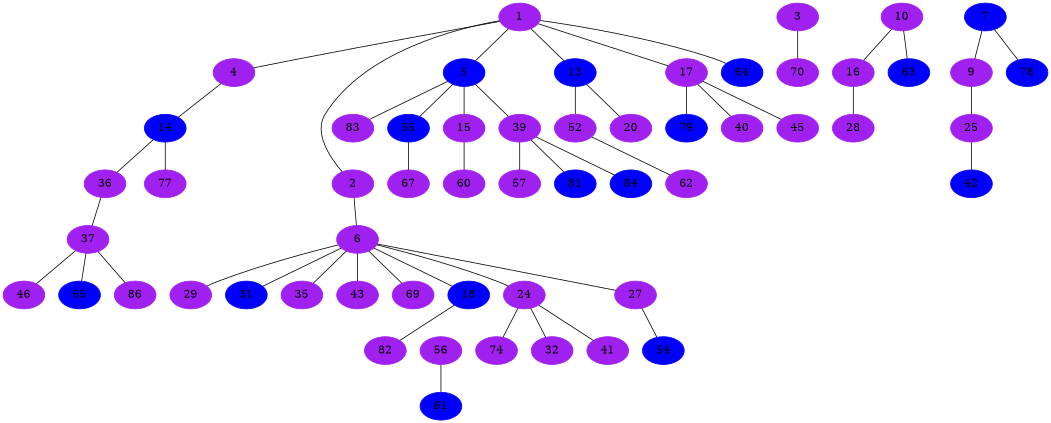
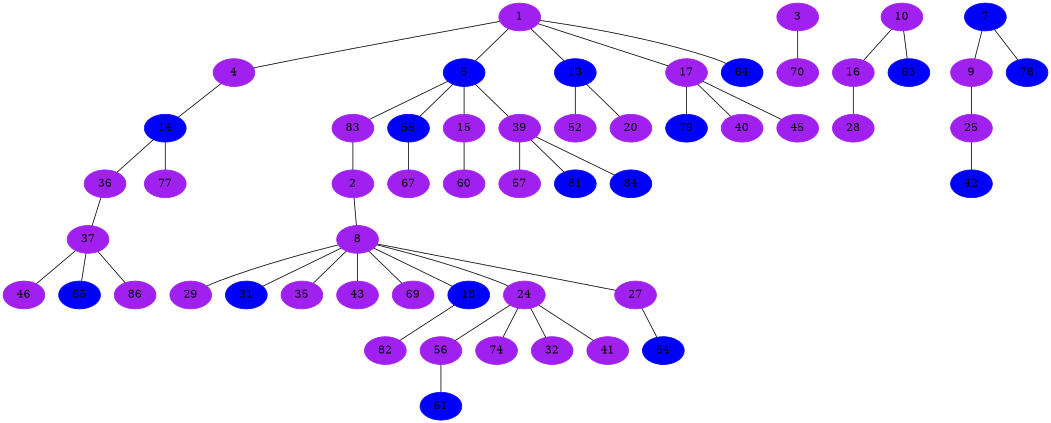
edge "1" -- "2": now "83" -- "2"
node "62": removed
node "6": label "6" -> "8"
edge "24" -- "56": added
